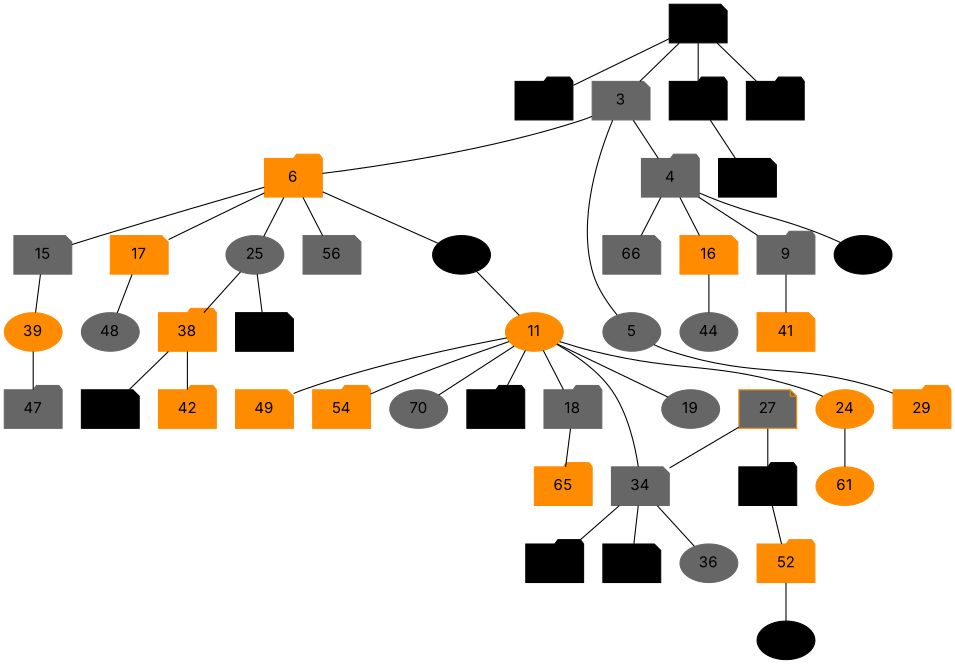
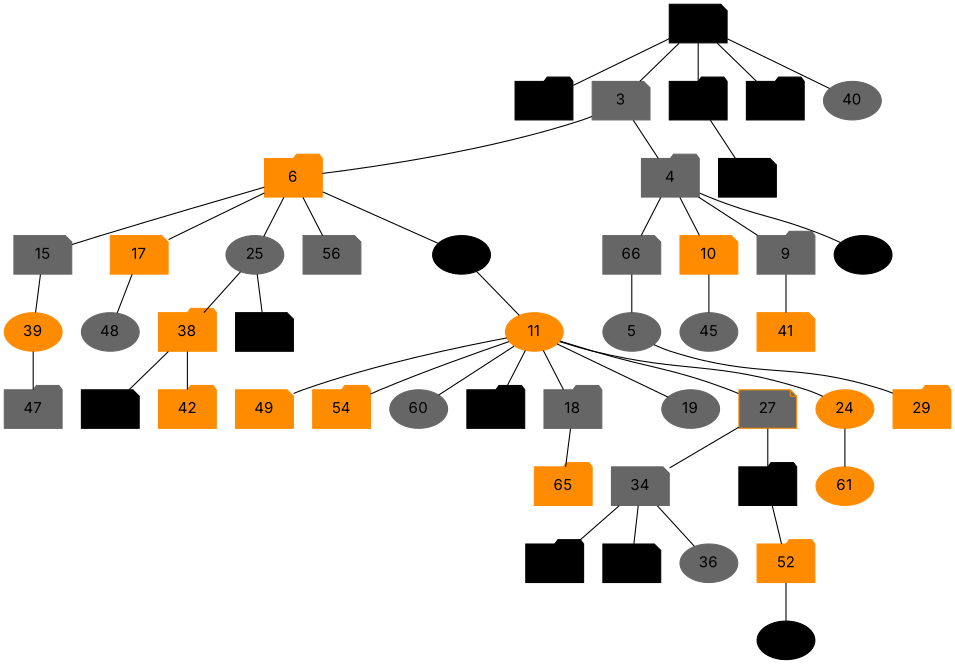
node "40": added
edge "3" -- "5": now "66" -- "5"
node "16": label "16" -> "10"
node "44": label "44" -> "45"
edge "11" -- "34": now "11" -- "27"
node "70": label "70" -> "60"
